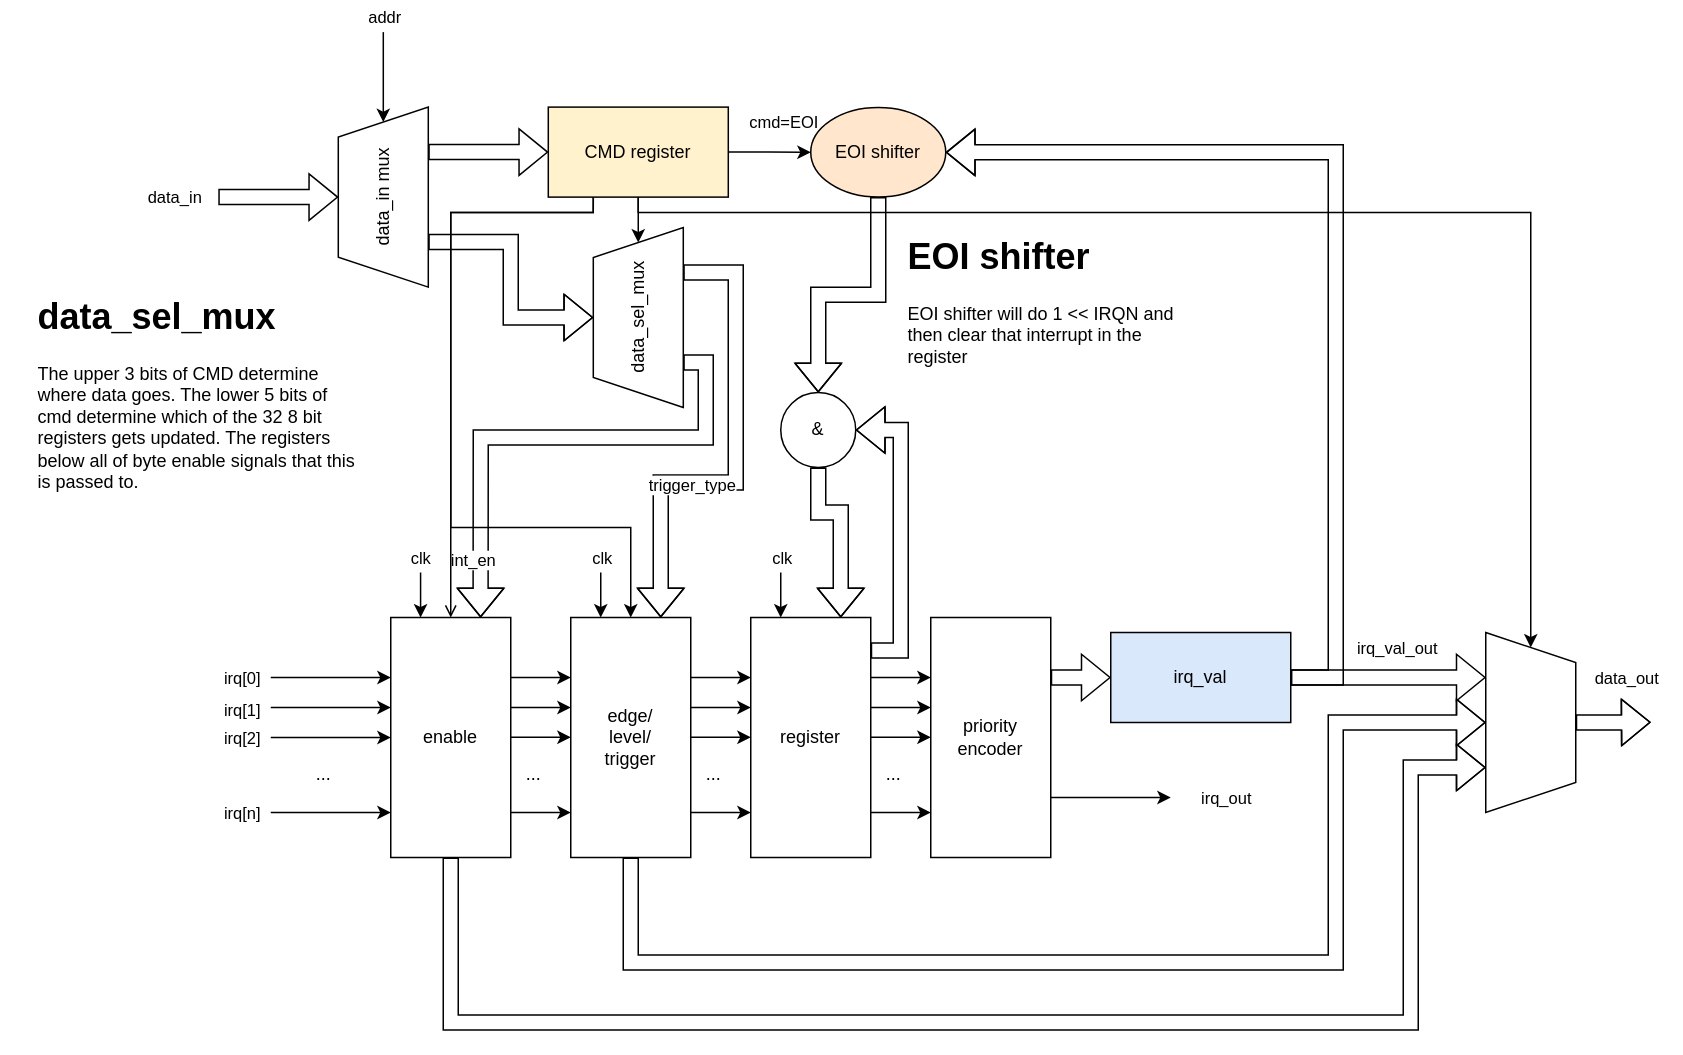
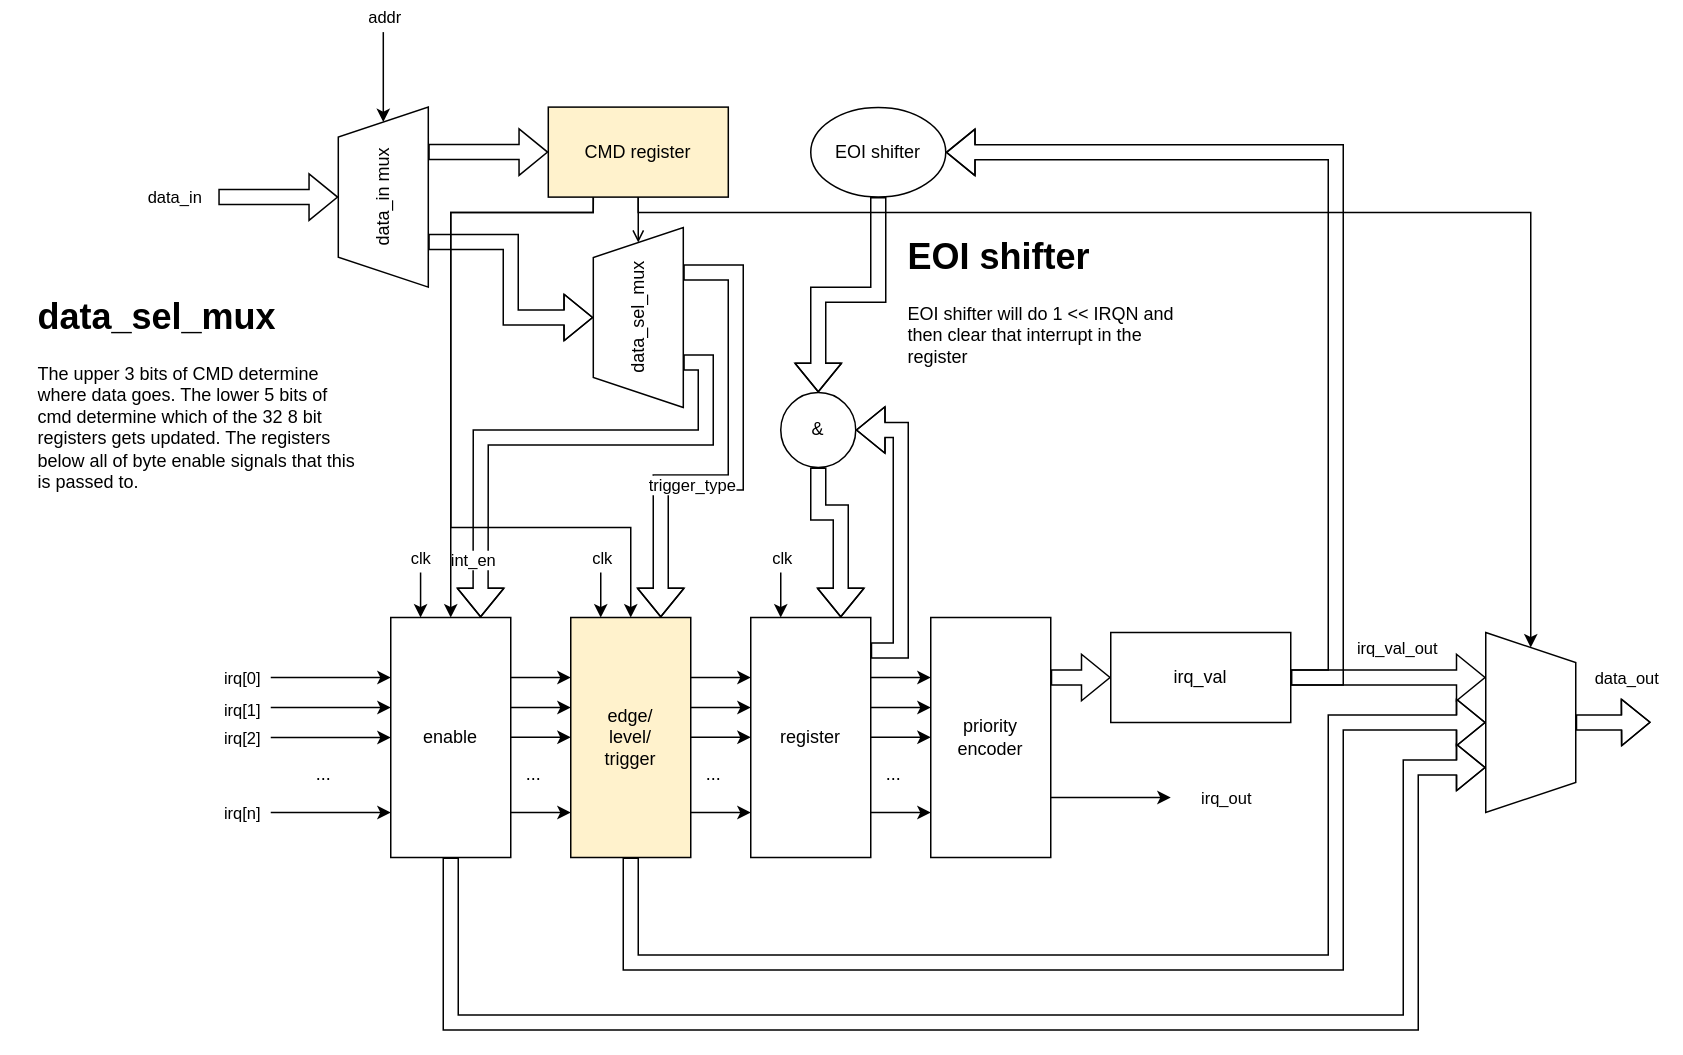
edge "CMD register" -> "EOI shifter": removed, label "cmd=EOI"
node "EOI shifter": fillcolor #ffe6cc -> #ffffff
edge "CMD register" -> "data_sel_mux": arrowhead classic -> open
edge "CMD register" -> "enable": arrowhead open -> classic
node "irq_val": fillcolor #dae8fc -> #ffffff
node "edge/ level/ trigger": fillcolor #ffffff -> #fff2cc
